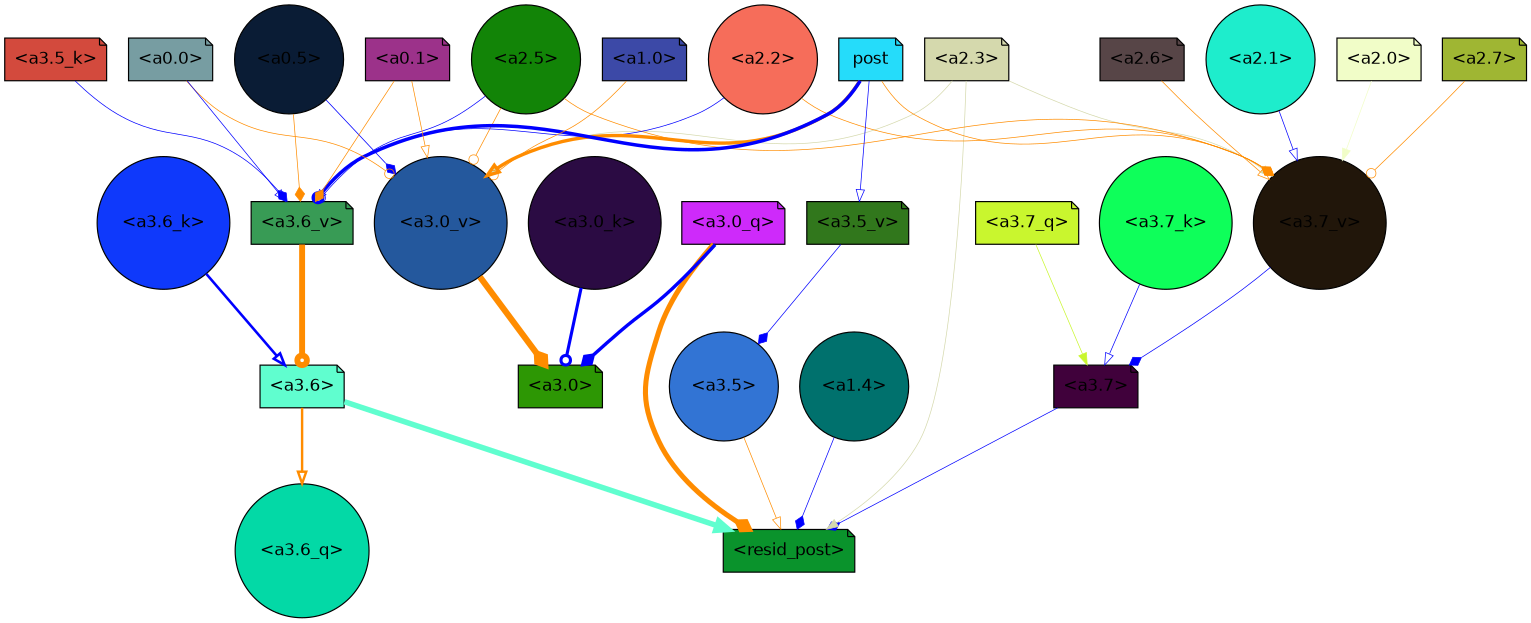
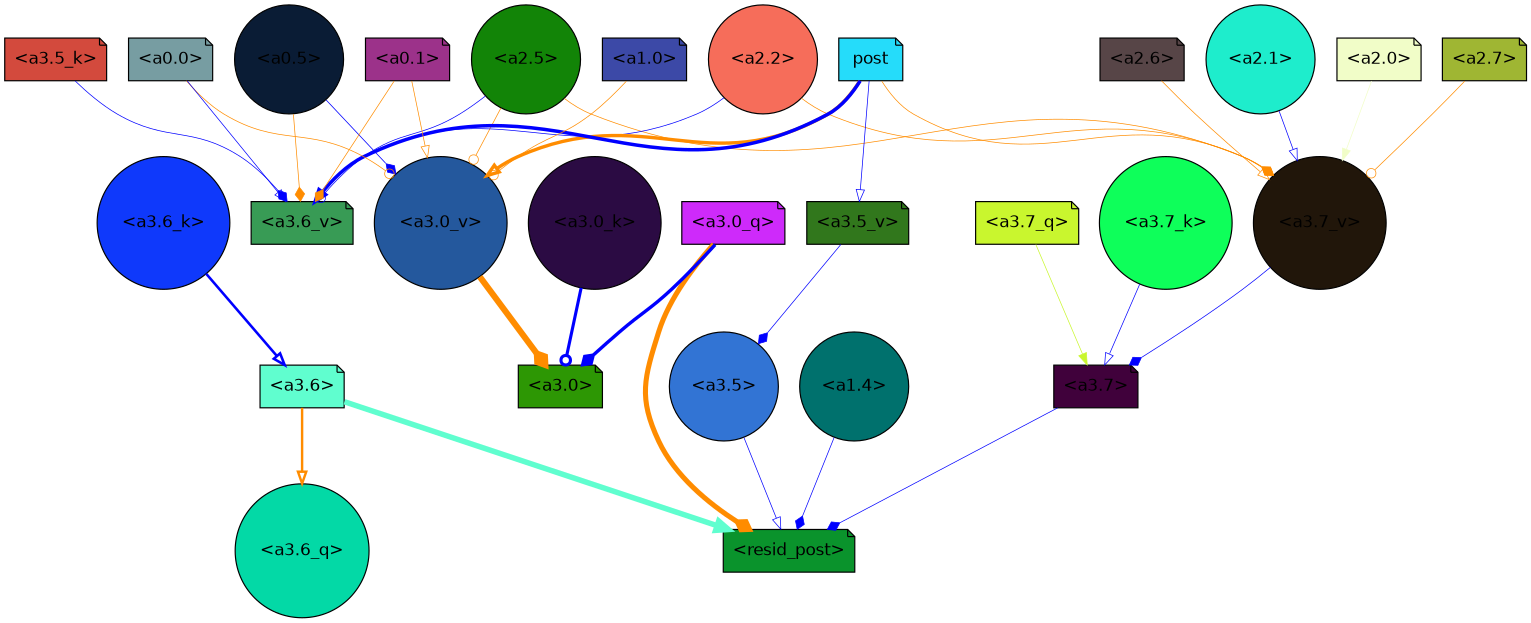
node "<a2.3>": removed
edge "post" -> "<a3.6_v>": arrowhead odot -> onormal
edge "<a3.6_v>" -> "<a3.6>": removed
edge "<a3.5>" -> "<resid_post>": color darkorange -> blue
